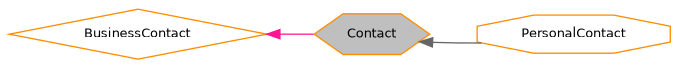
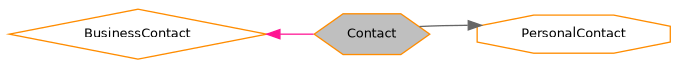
edge "PersonalContact" -> "Contact": reversed
